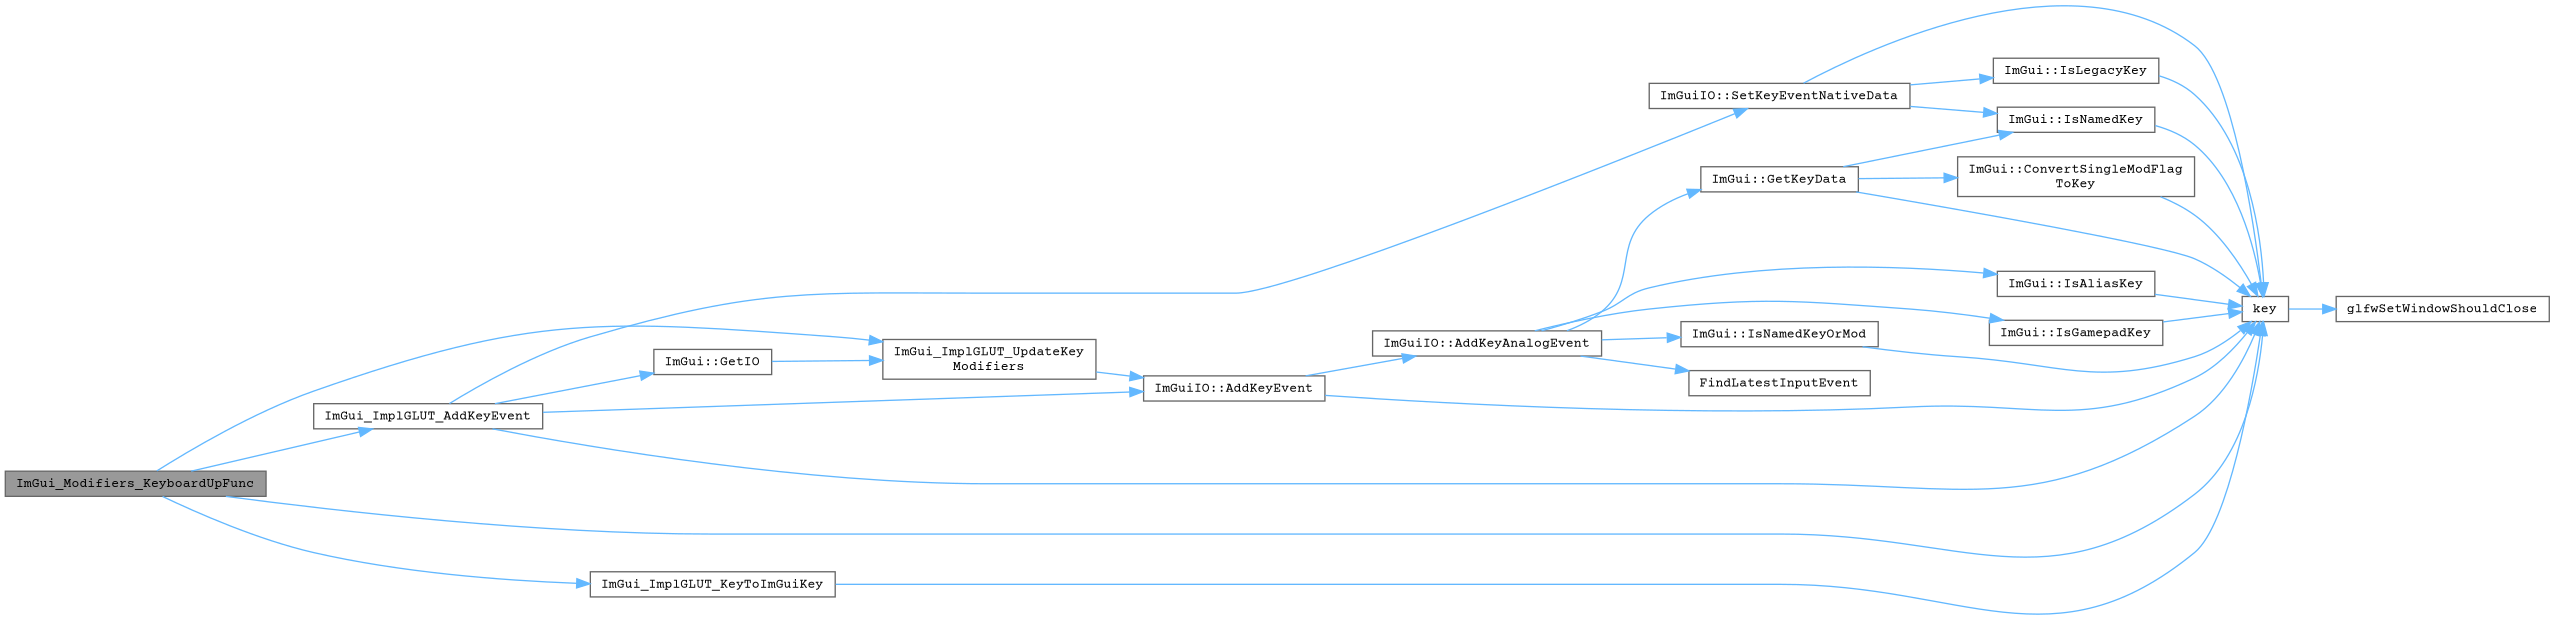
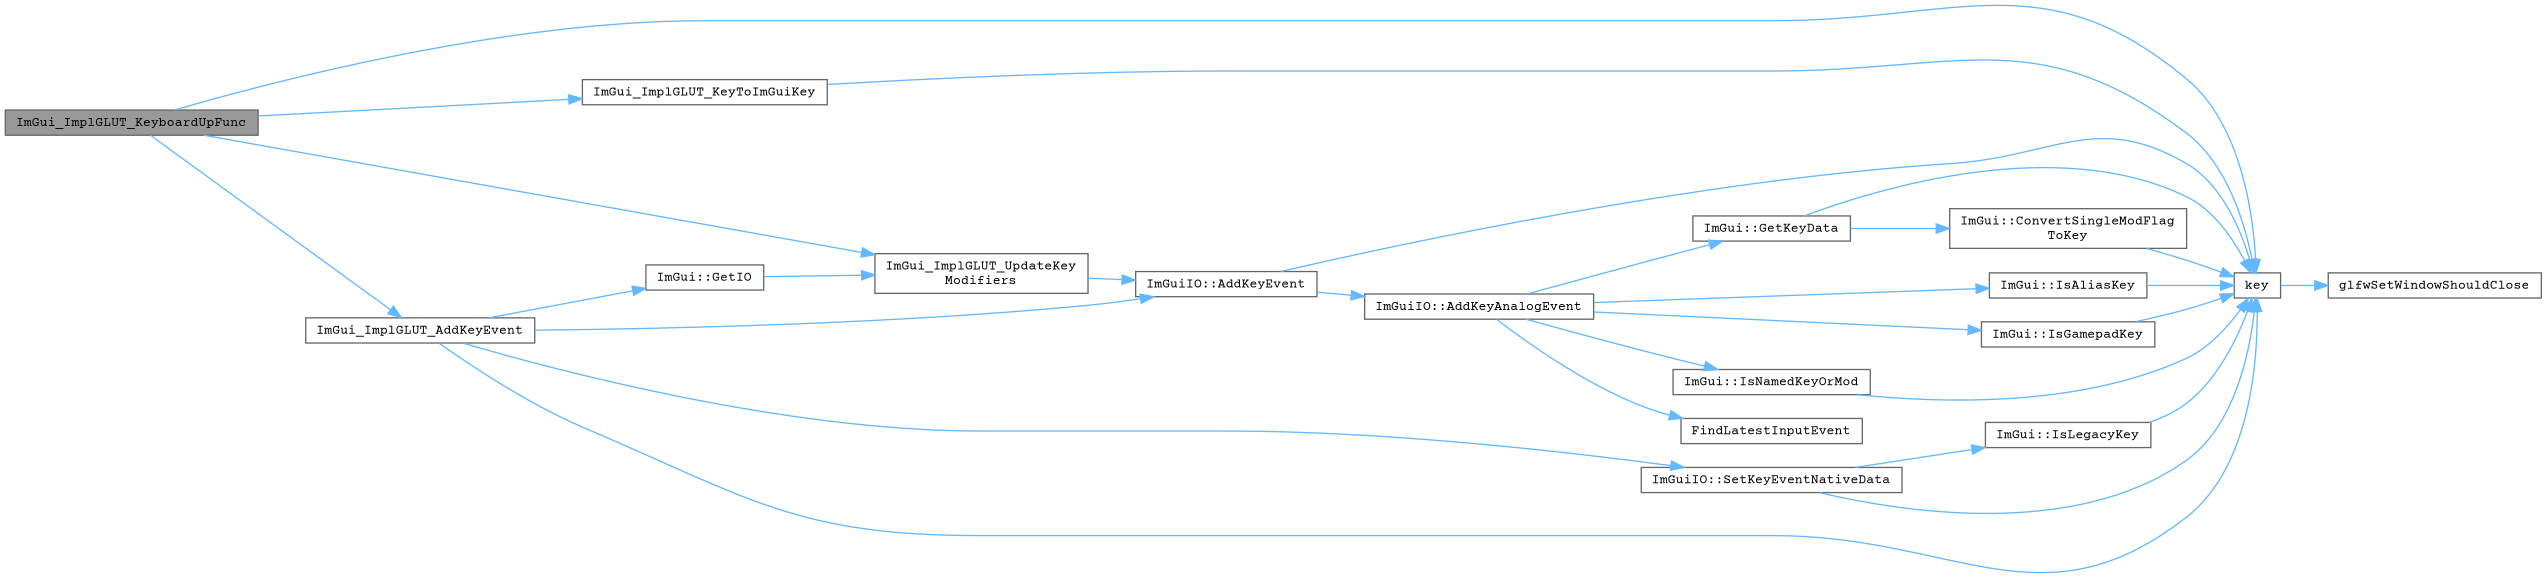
node "ImGui::IsNamedKey": removed
node "ImGui_Modifiers_KeyboardUpFunc": label "ImGui_Modifiers_KeyboardUpFunc" -> "ImGui_ImplGLUT_KeyboardUpFunc"
